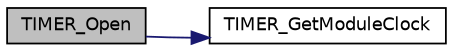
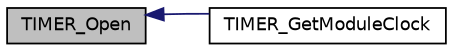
edge "TIMER_Open" -> "TIMER_GetModuleClock": reversed
